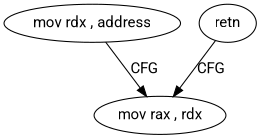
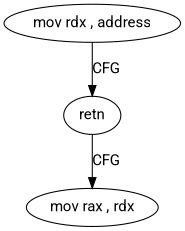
edge "mov rdx , address" -> "mov rax , rdx": now "mov rdx , address" -> "retn"
